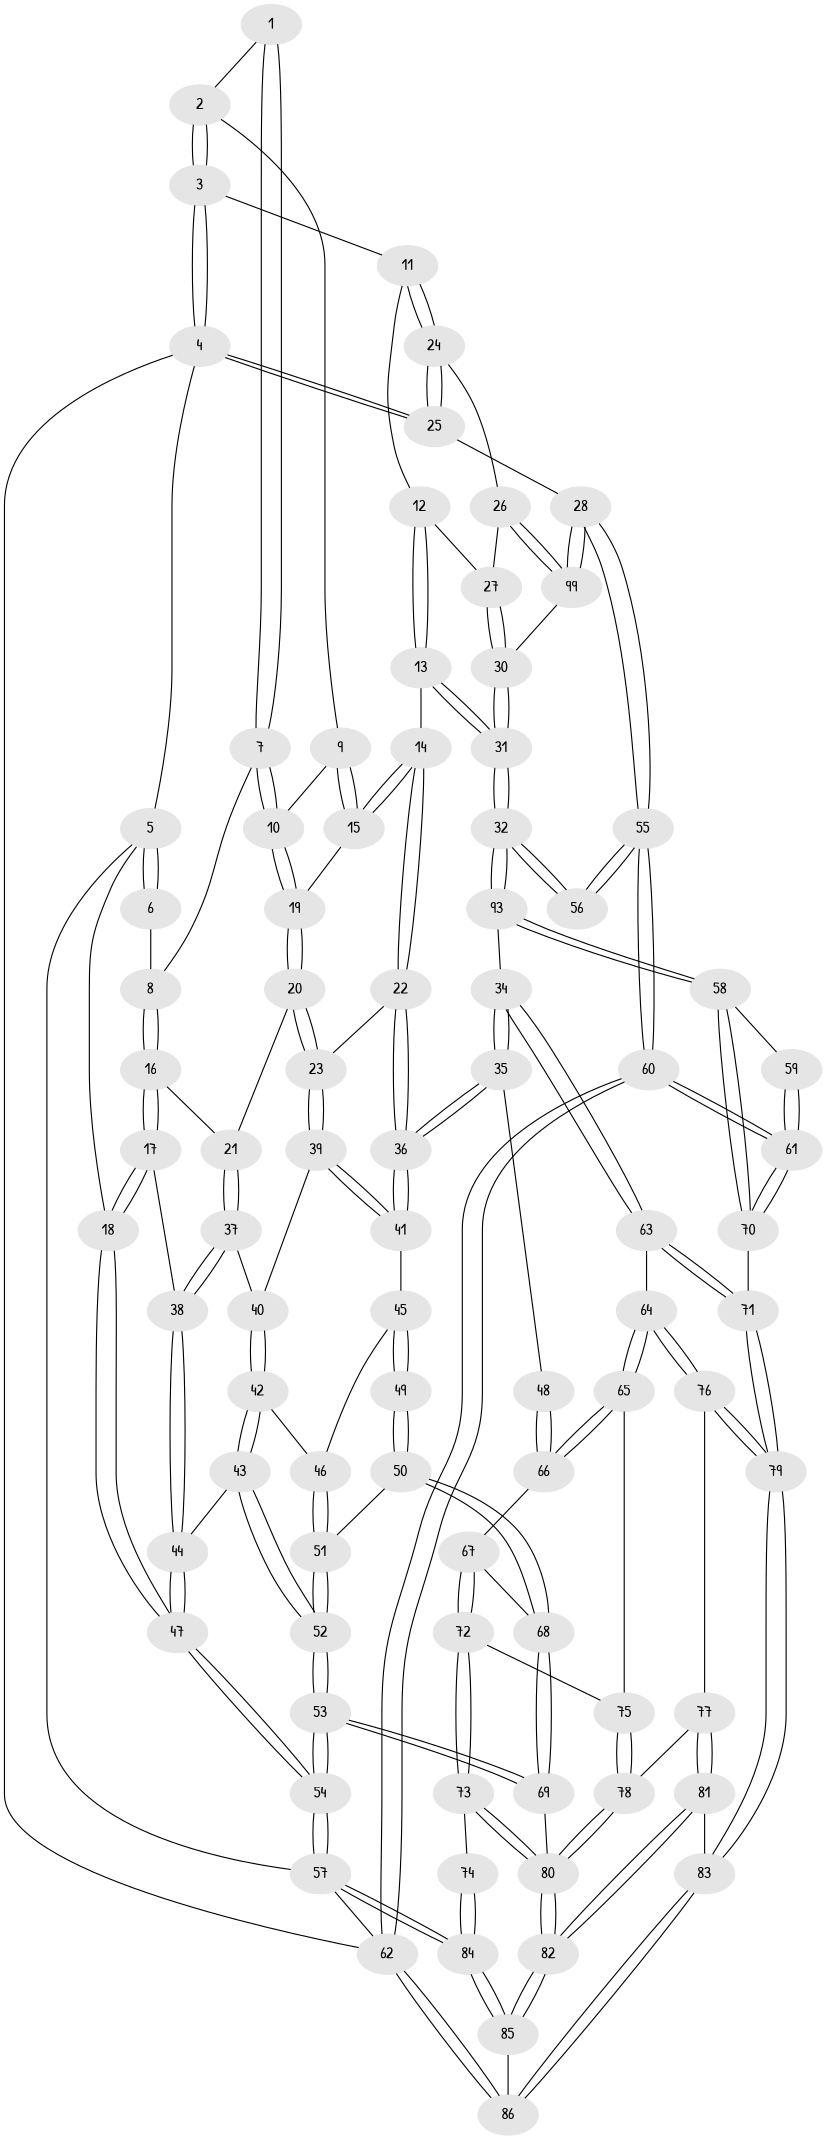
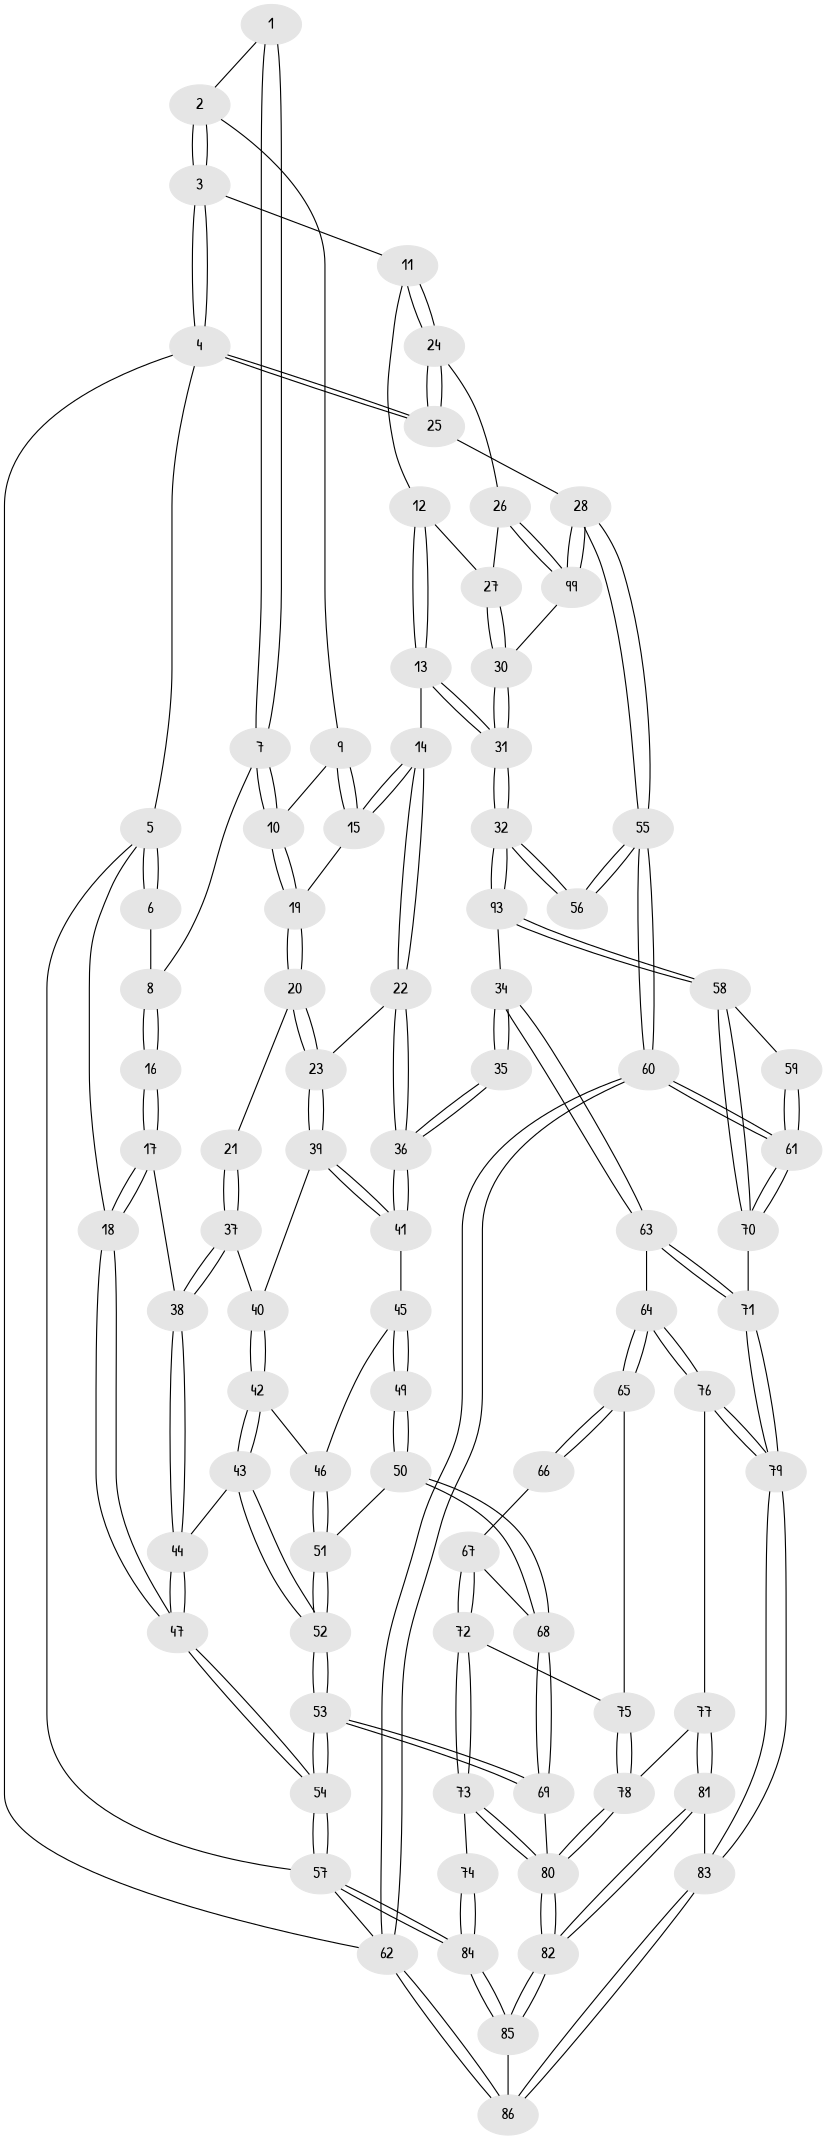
edge "16" -- "21": removed
node "48": removed
